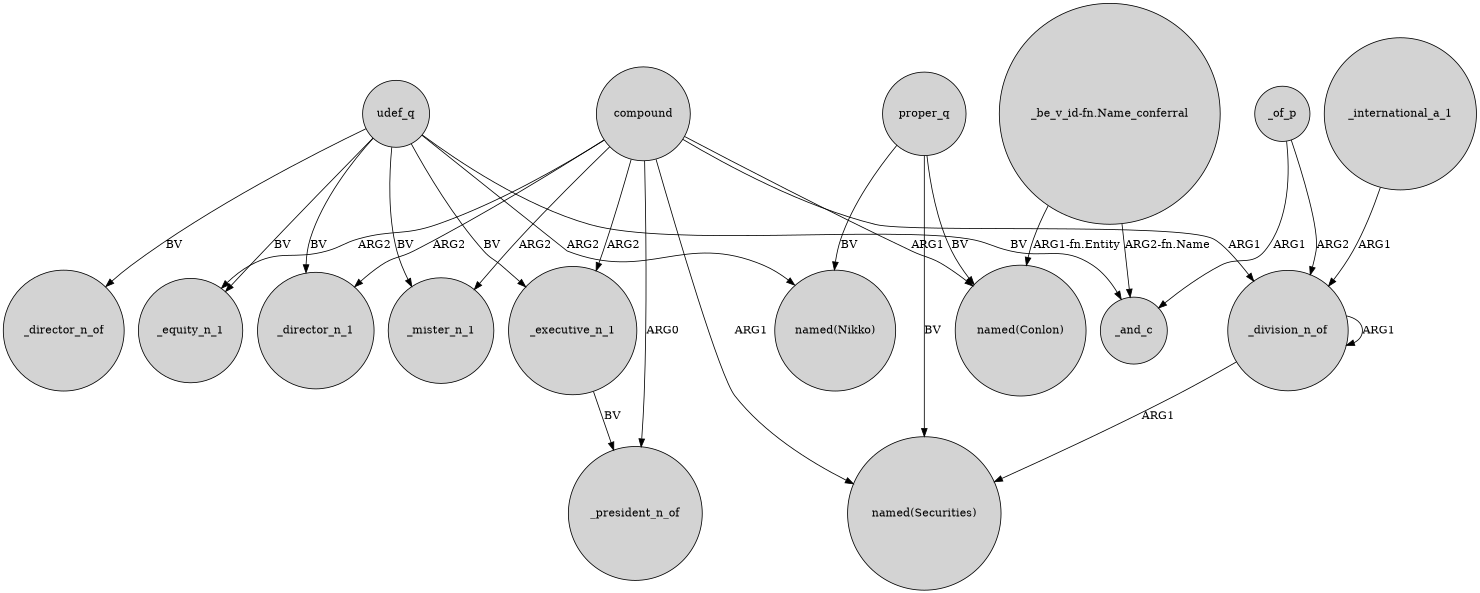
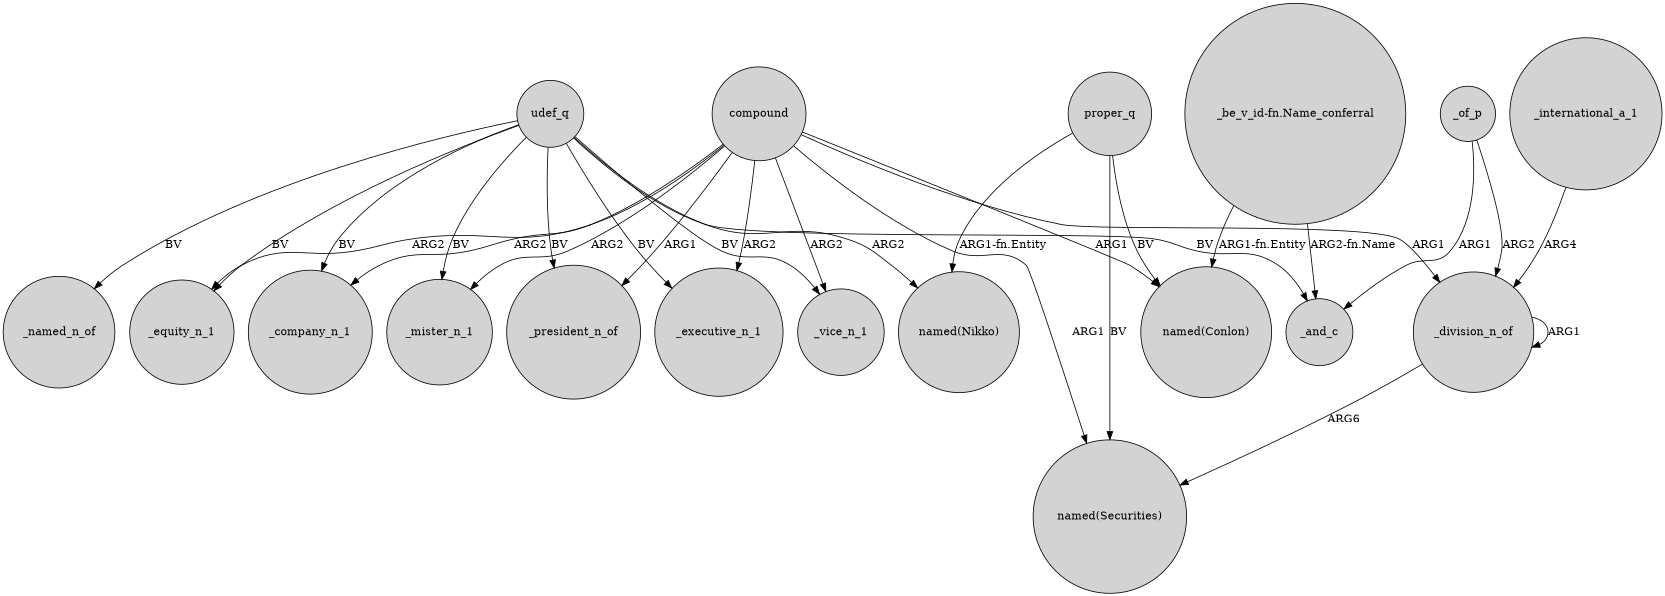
edge "proper_q" -> "named(Nikko)": label "BV" -> "ARG1-fn.Entity"
edge "_international_a_1" -> "_division_n_of": label "ARG1" -> "ARG4"
node "_director_n_of": label "_director_n_of" -> "_named_n_of"
node "_director_n_1": label "_director_n_1" -> "_company_n_1"
edge "compound" -> "_president_n_of": label "ARG0" -> "ARG1"
node "_vice_n_1": added
edge "_division_n_of" -> "named(Securities)": label "ARG1" -> "ARG6"
edge "_executive_n_1" -> "_president_n_of": now "udef_q" -> "_president_n_of"
